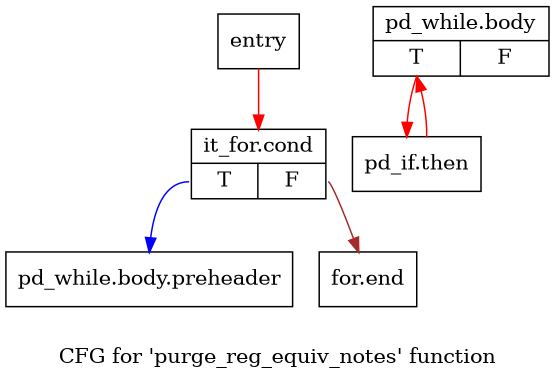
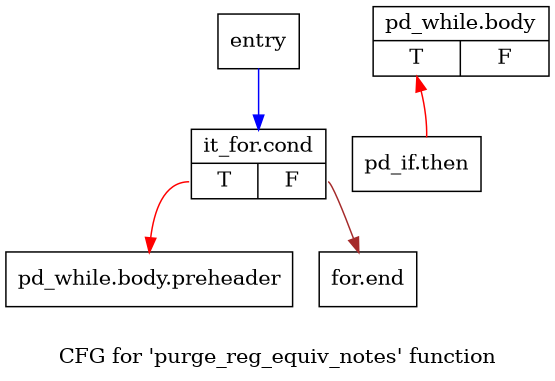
edge "entry" -> "it_for.cond": color red -> blue
edge "pd_while.body" -> "pd_if.then": removed
edge "it_for.cond" -> "pd_while.body.preheader": color blue -> red
